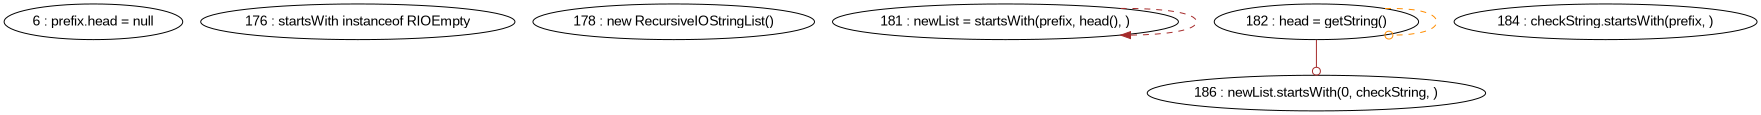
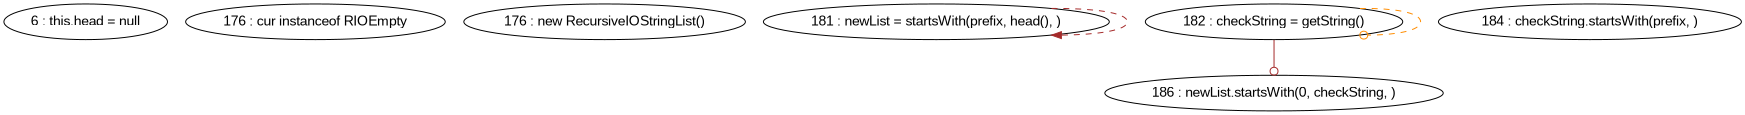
node "6 : prefix.head = null": label "6 : prefix.head = null" -> "6 : this.head = null"
node "176 : startsWith instanceof RIOEmpty": label "176 : startsWith instanceof RIOEmpty" -> "176 : cur instanceof RIOEmpty"
node "178 : new RecursiveIOStringList()": label "178 : new RecursiveIOStringList()" -> "176 : new RecursiveIOStringList()"
node "182 : head = getString()": label "182 : head = getString()" -> "182 : checkString = getString()"
